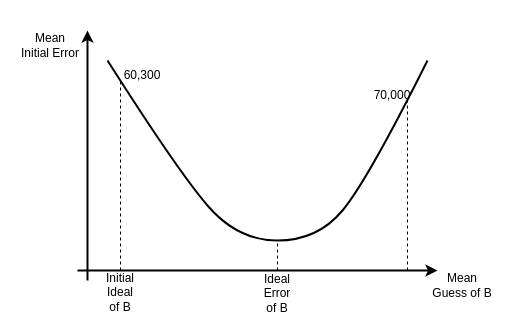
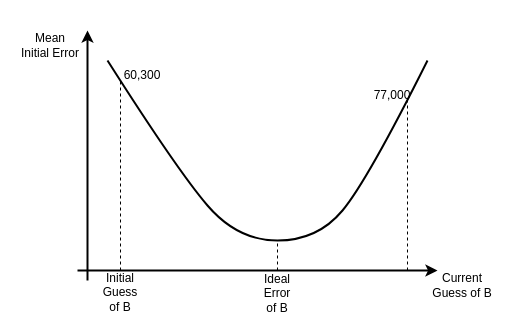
node "70,000": label "70,000" -> "77,000"
node "Mean Guess of B": label "Mean Guess of B" -> "Current Guess of B"
node "Initial Ideal of B": label "Initial Ideal of B" -> "Initial Guess of B"
